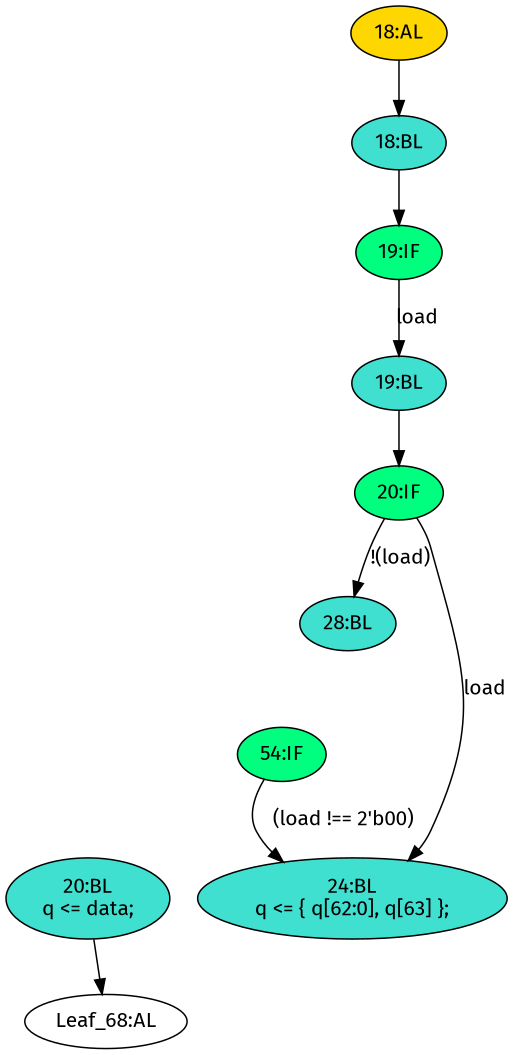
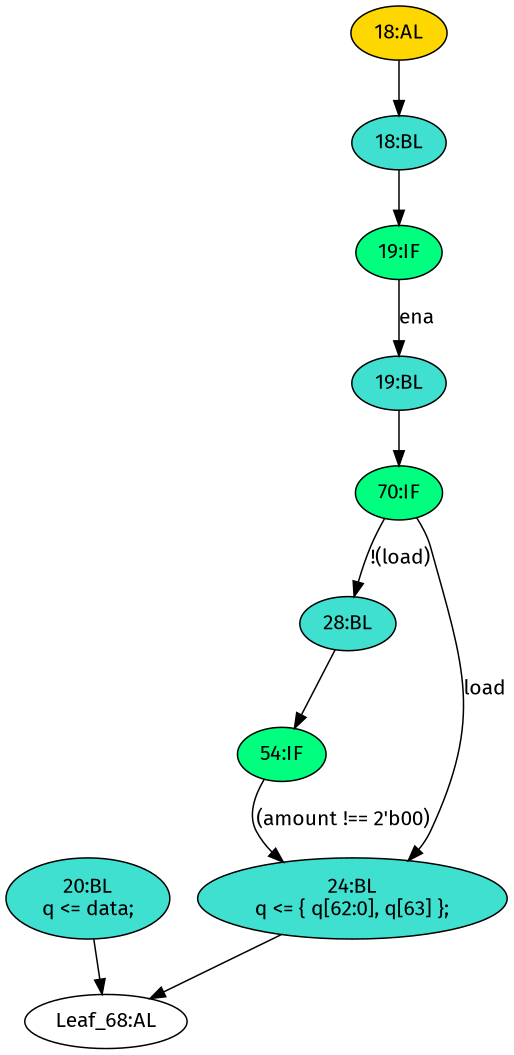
edge "19:IF" -> "19:BL": label "load" -> "ena"
node "20:IF": label "20:IF" -> "70:IF"
edge "28:BL" -> "54:IF": added
edge "54:IF" -> "24:BL q <= { q[62:0], q[63] };": label "(load !== 2'b00)" -> "(amount !== 2'b00)"
edge "24:BL q <= { q[62:0], q[63] };" -> "Leaf_68:AL": added
